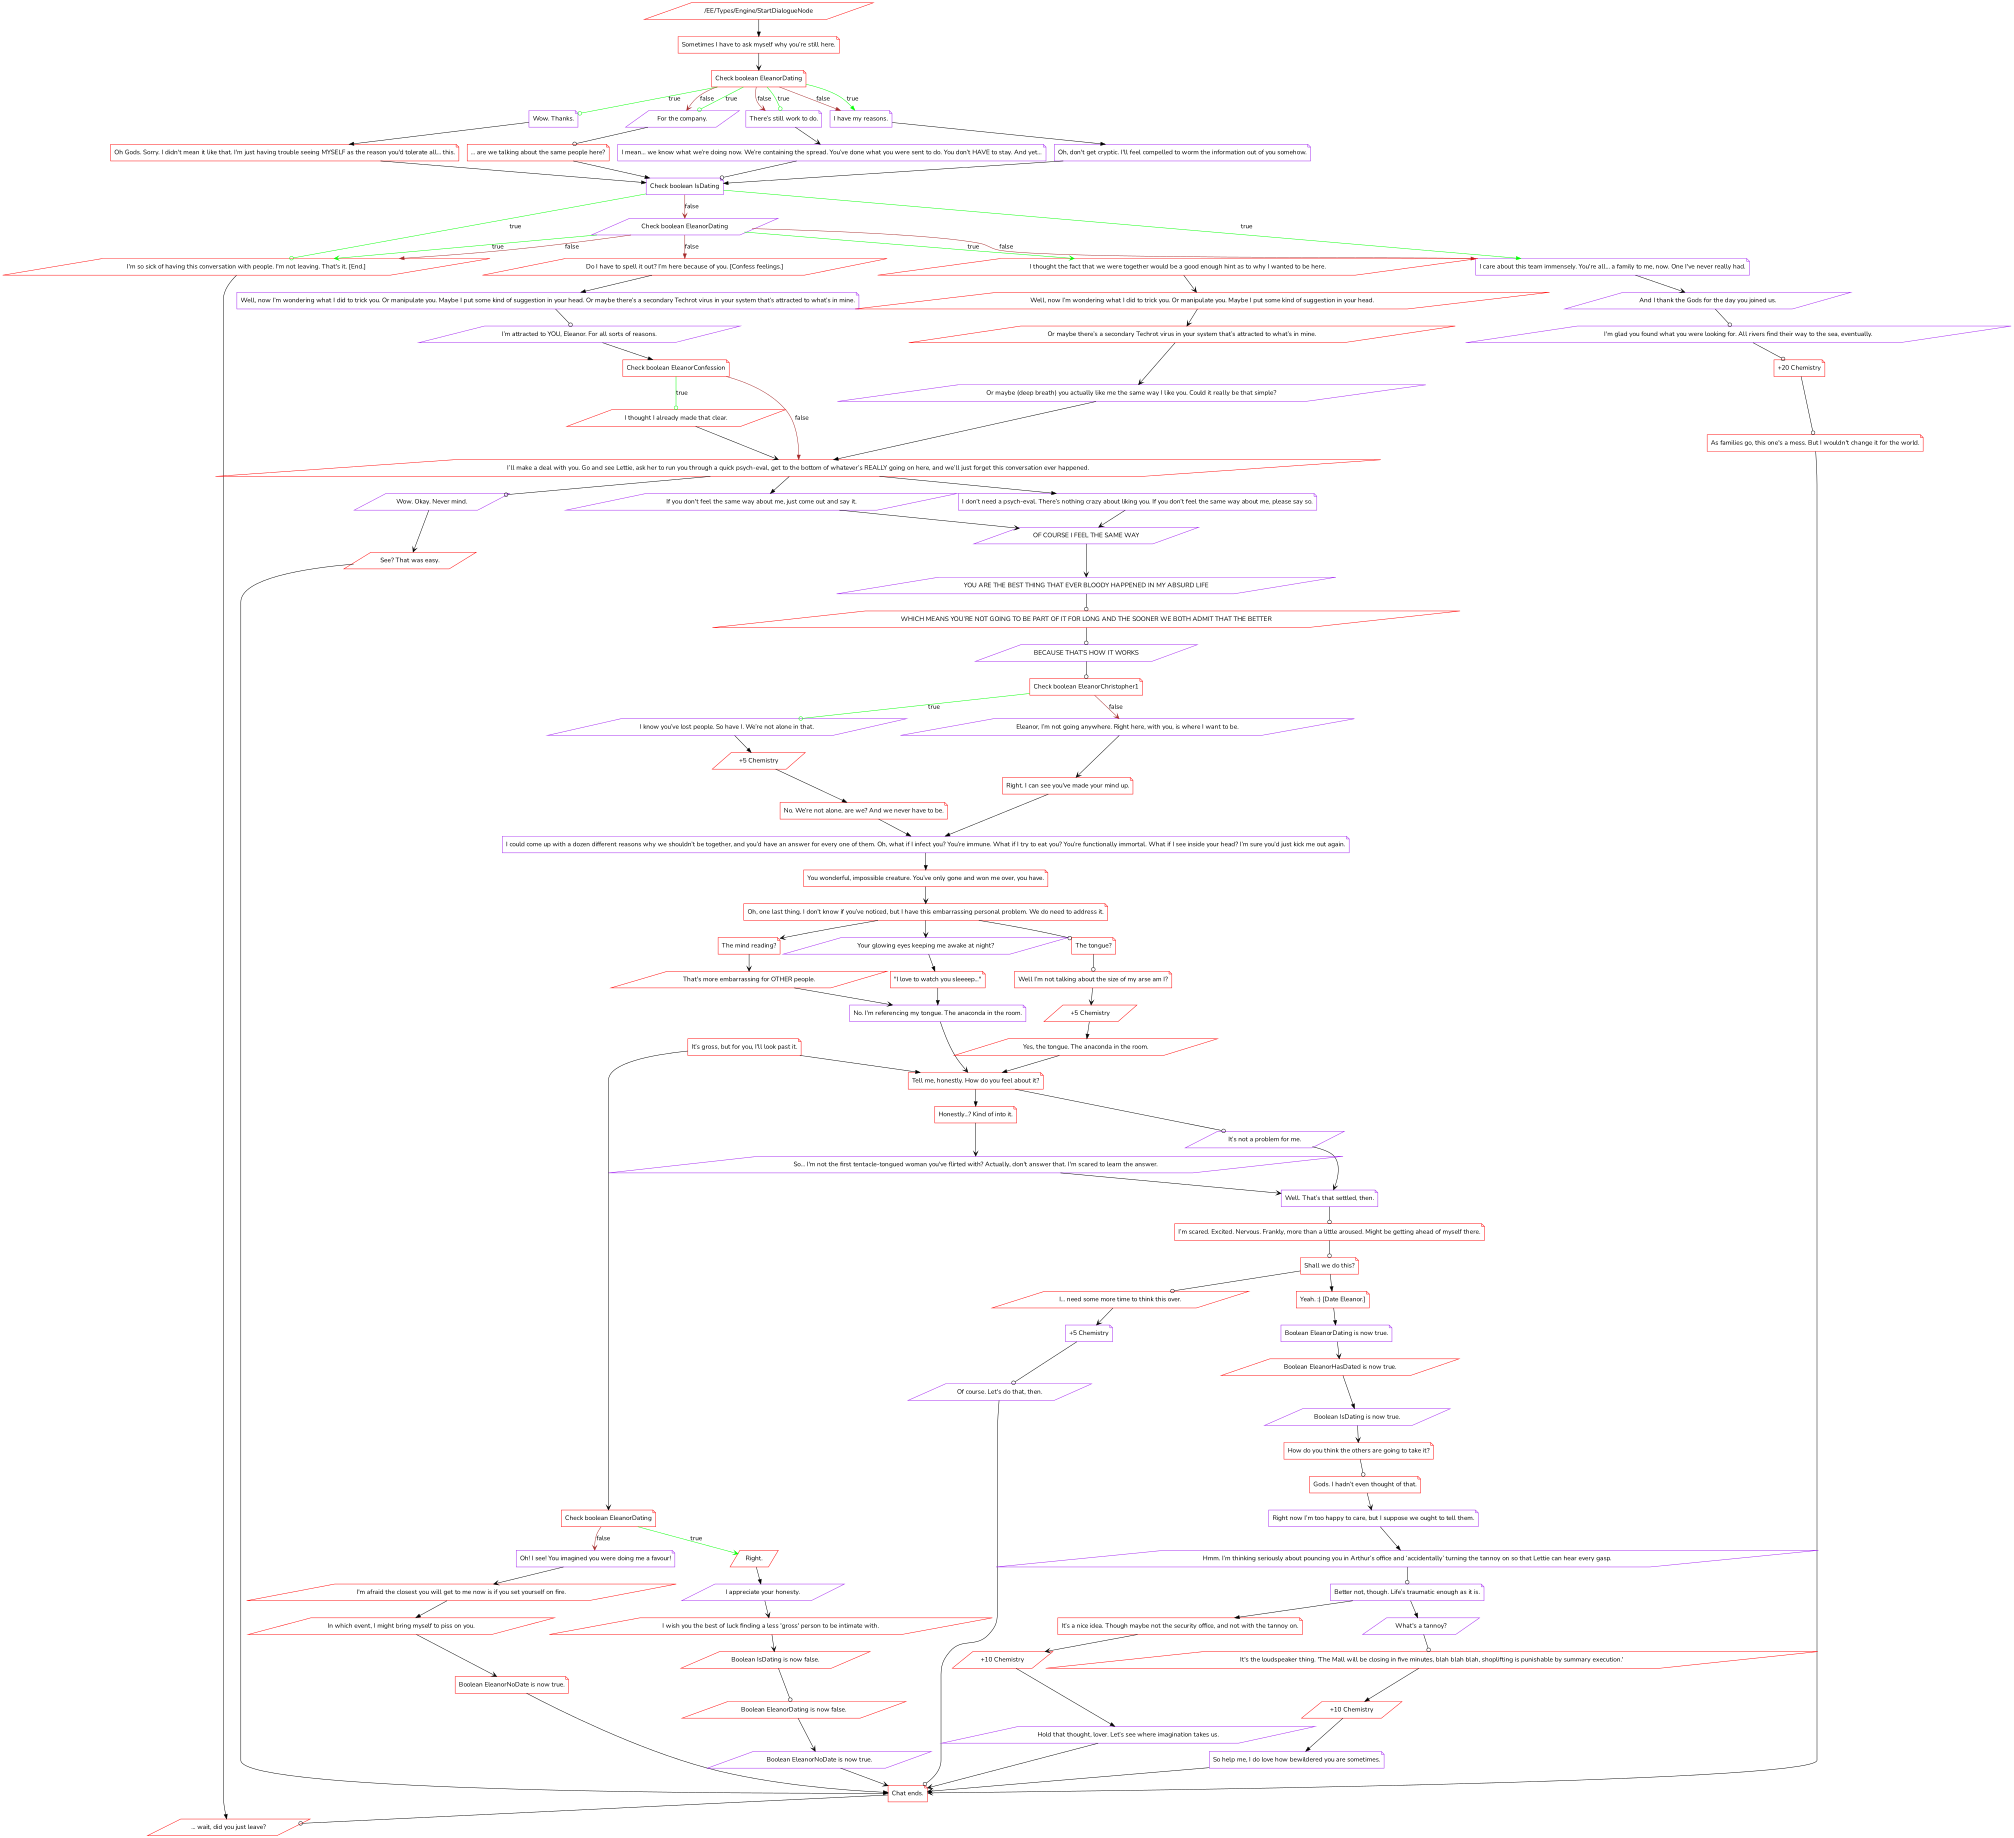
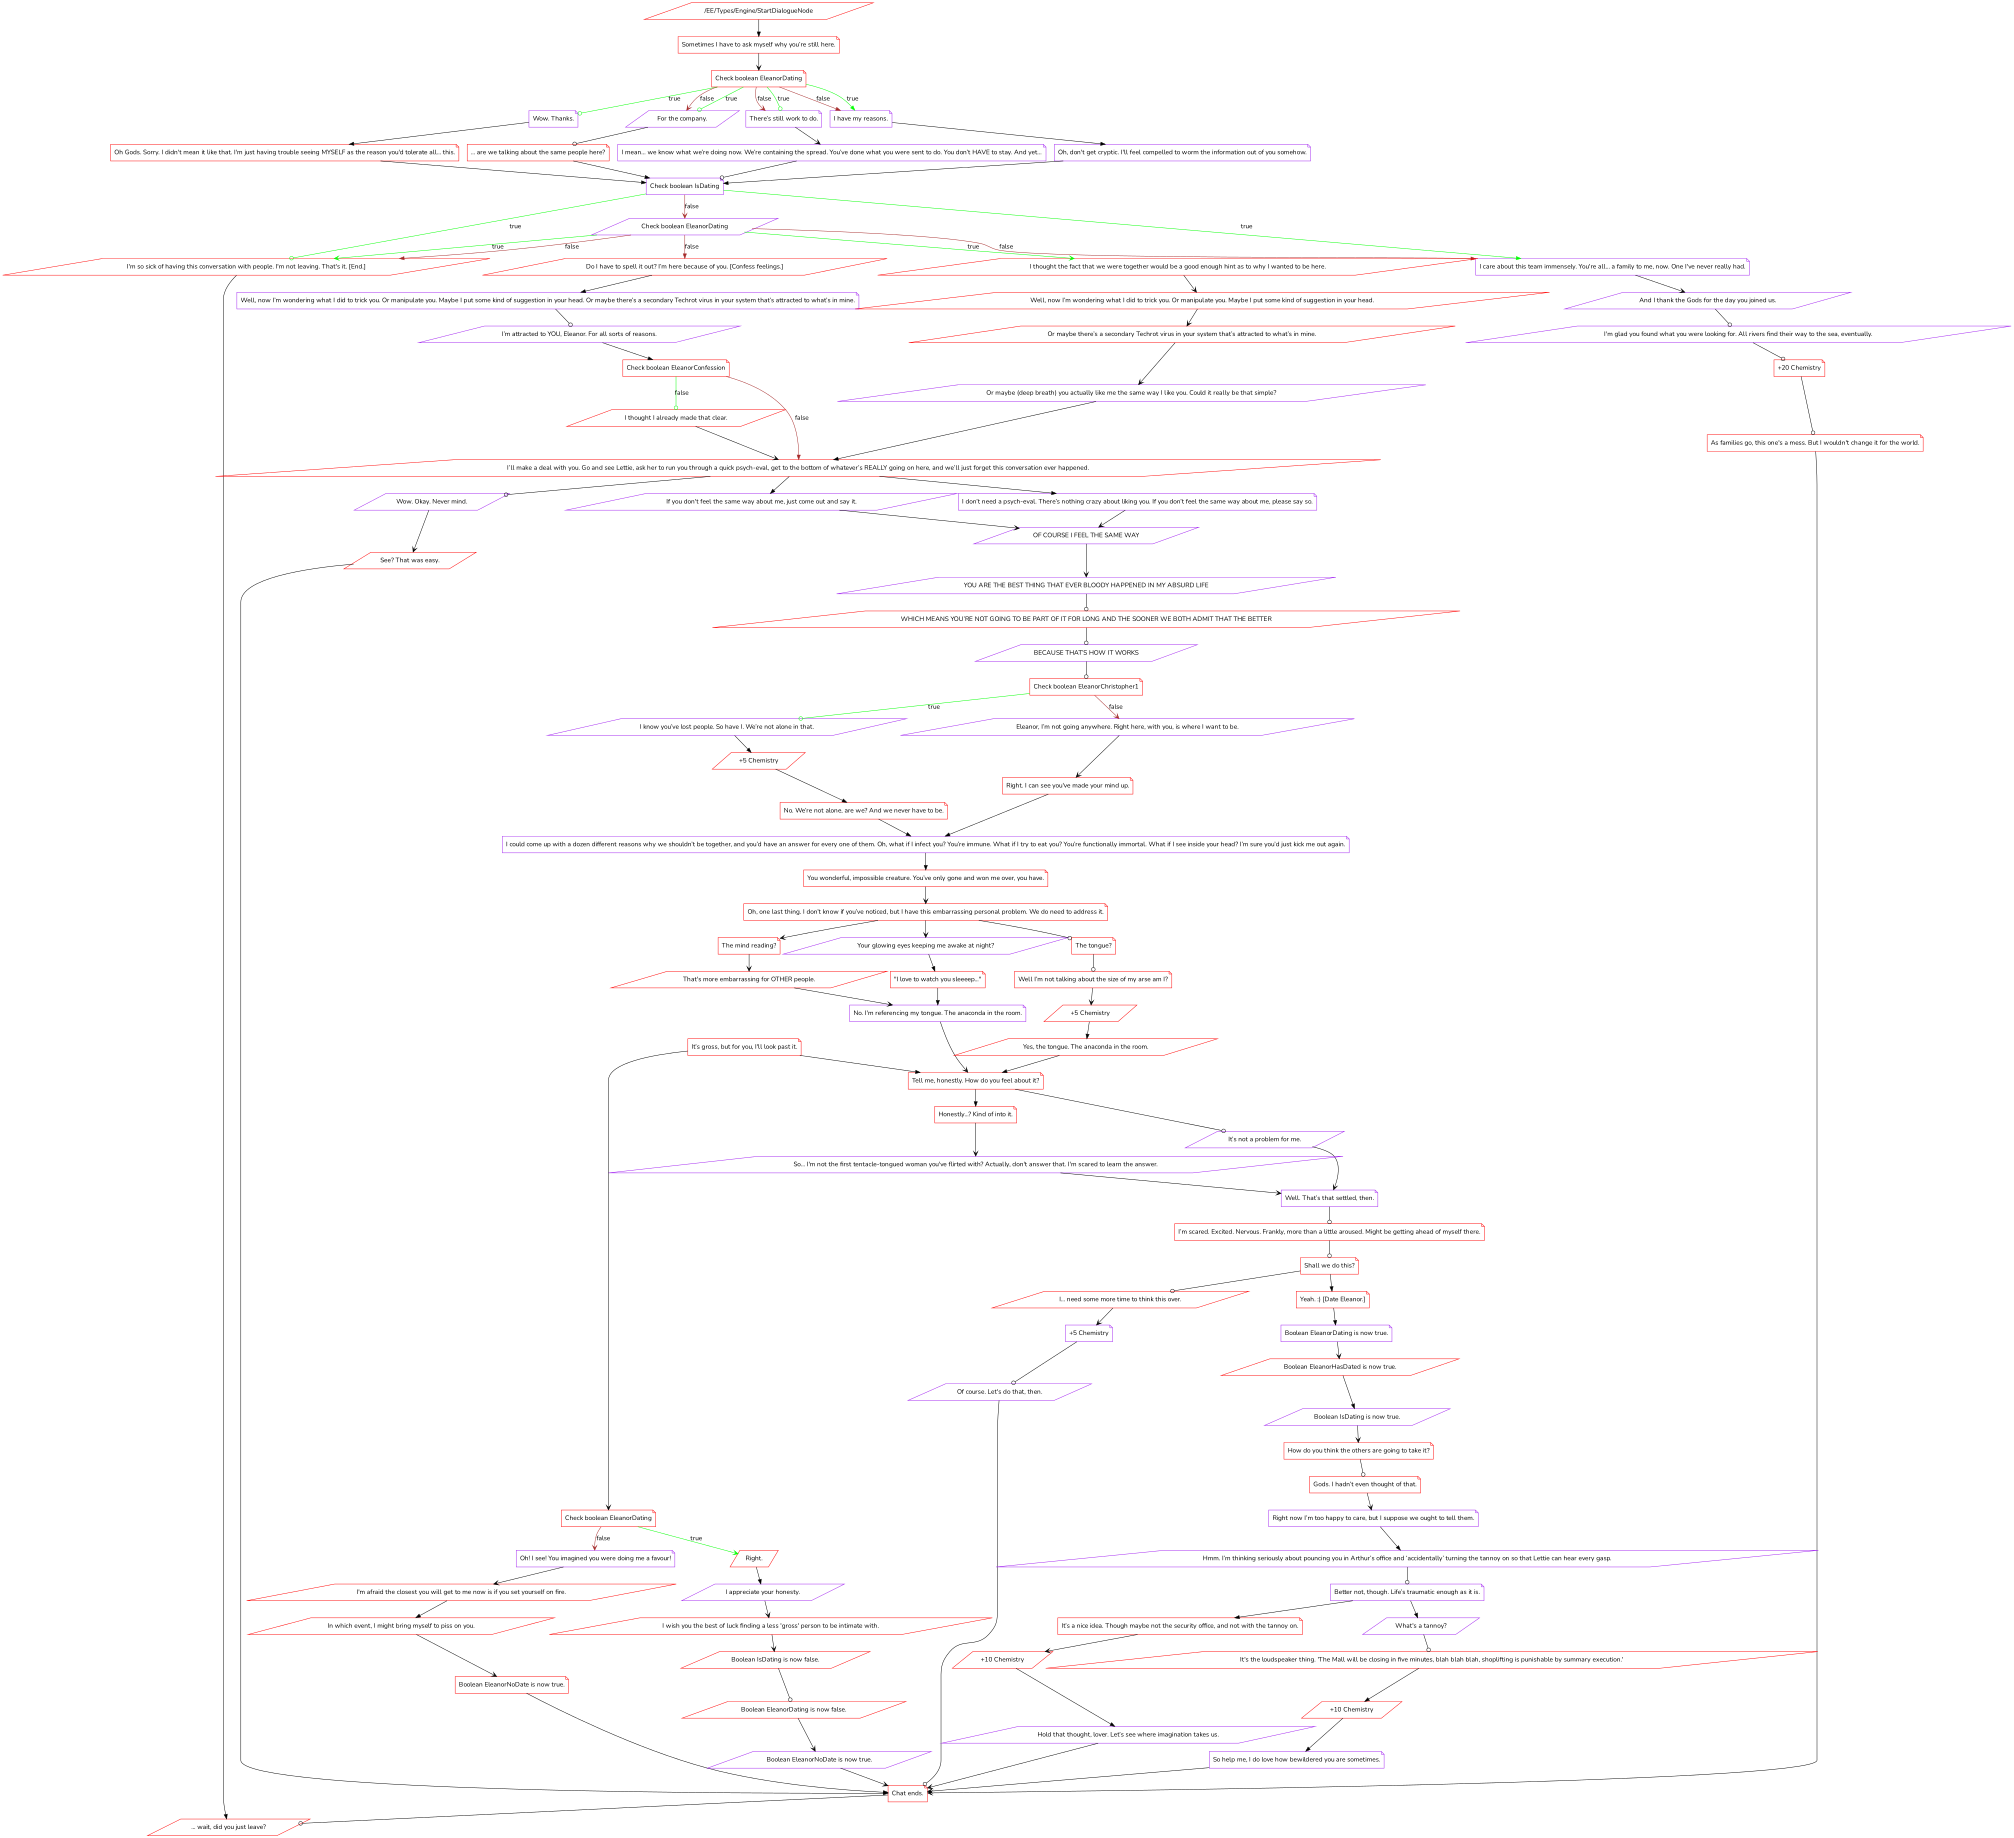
edge "Check boolean EleanorConfession" -> "I thought I already made that clear.": label "true" -> "false"
